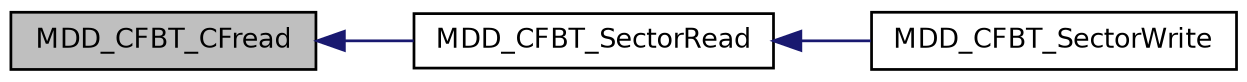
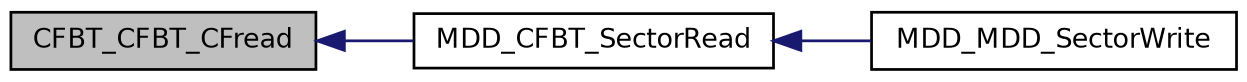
node "MDD_CFBT_CFread": label "MDD_CFBT_CFread" -> "CFBT_CFBT_CFread"
node "MDD_CFBT_SectorWrite": label "MDD_CFBT_SectorWrite" -> "MDD_MDD_SectorWrite"
